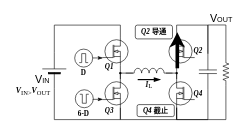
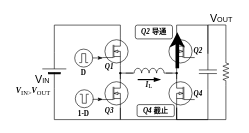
node "6-D": label "6-D" -> "1-D"
